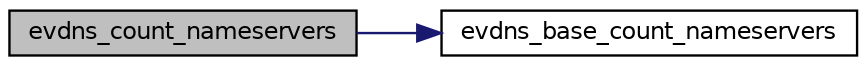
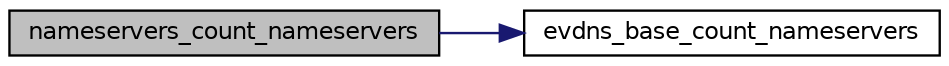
node "evdns_count_nameservers": label "evdns_count_nameservers" -> "nameservers_count_nameservers"
